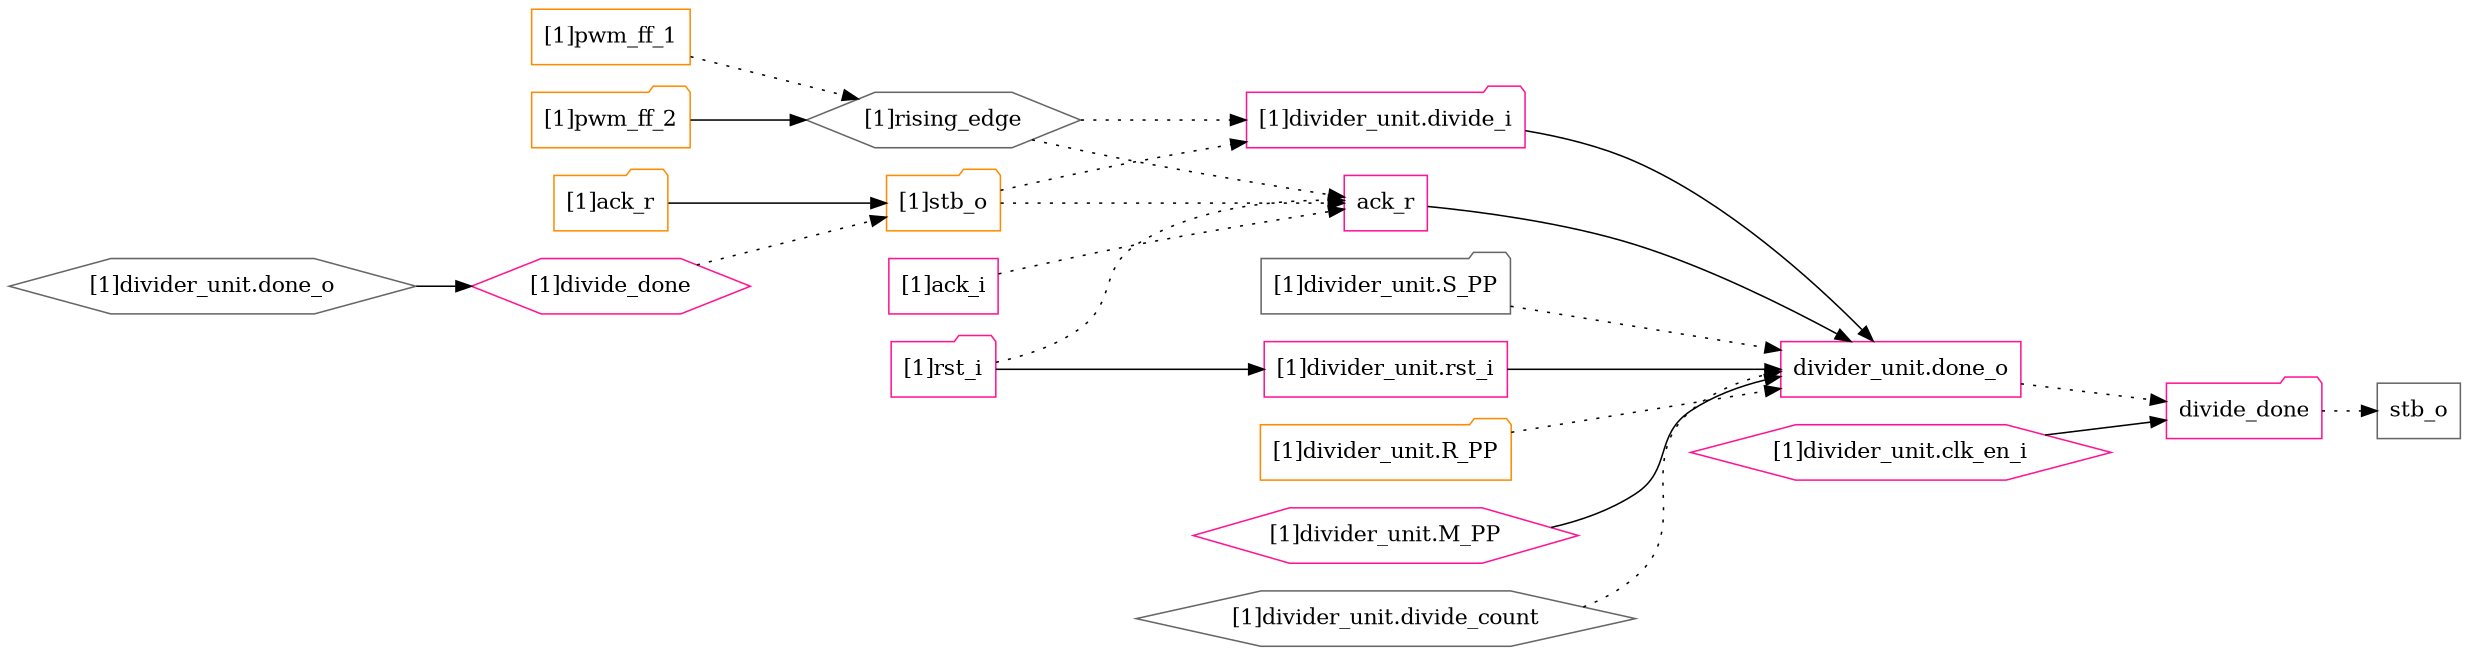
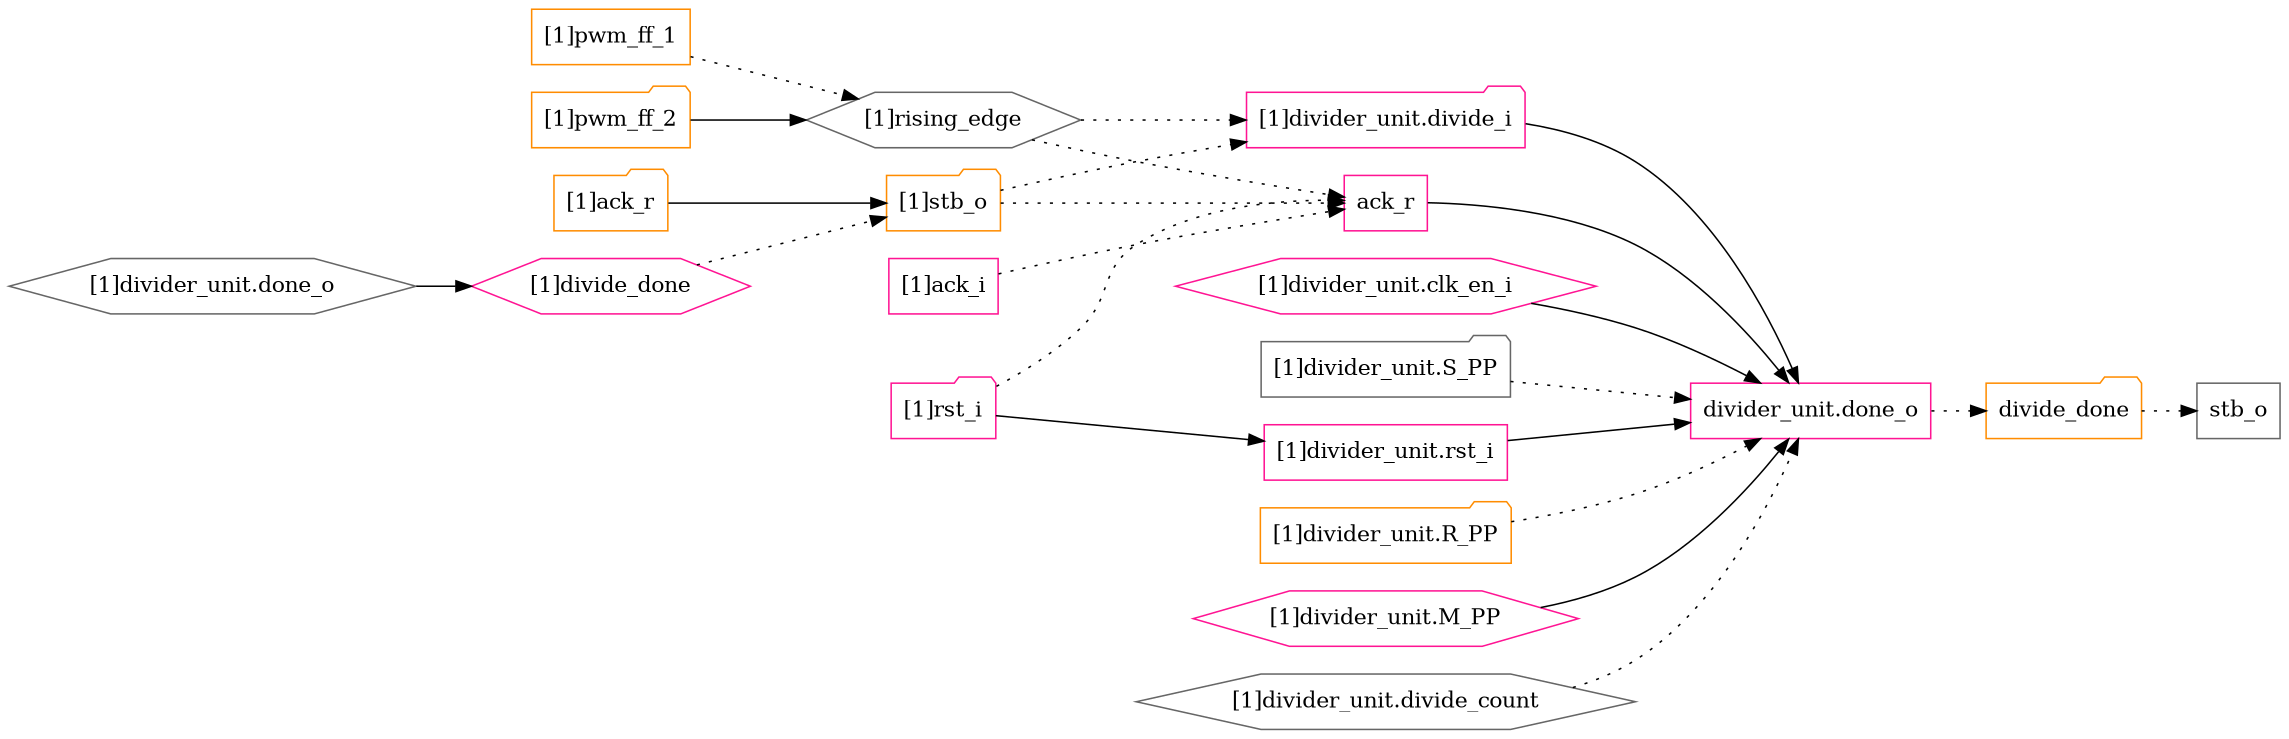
node "divide_done": color deeppink -> darkorange
edge "[1]divider_unit.clk_en_i" -> "divide_done": now "[1]divider_unit.clk_en_i" -> "divider_unit.done_o"
